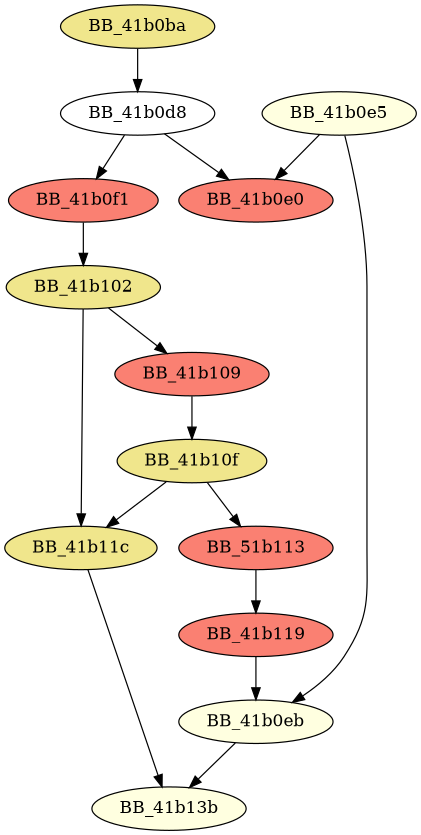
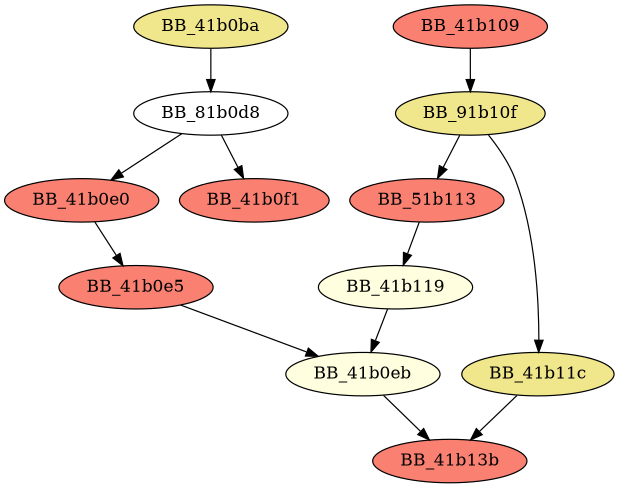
node "BB_41b0d8": label "BB_41b0d8" -> "BB_81b0d8"
node "BB_41b0e5": fillcolor lightyellow -> salmon
edge "BB_41b0e5" -> "BB_41b0e0": reversed
node "BB_41b102": removed
node "BB_41b10f": label "BB_41b10f" -> "BB_91b10f"
node "BB_41b119": fillcolor salmon -> lightyellow
node "BB_41b13b": fillcolor lightyellow -> salmon
